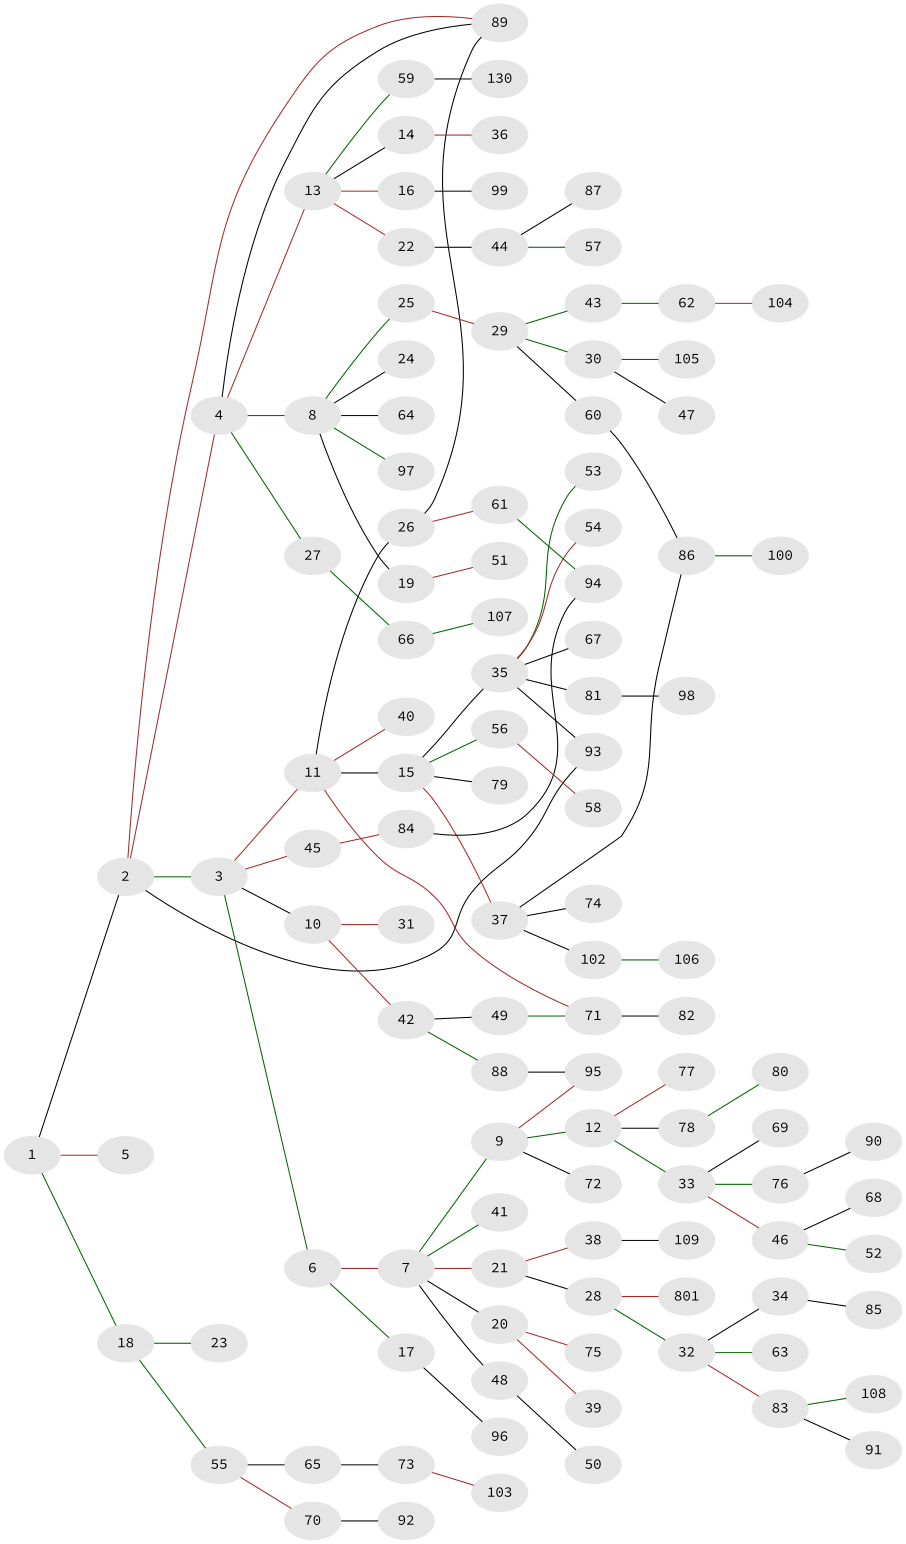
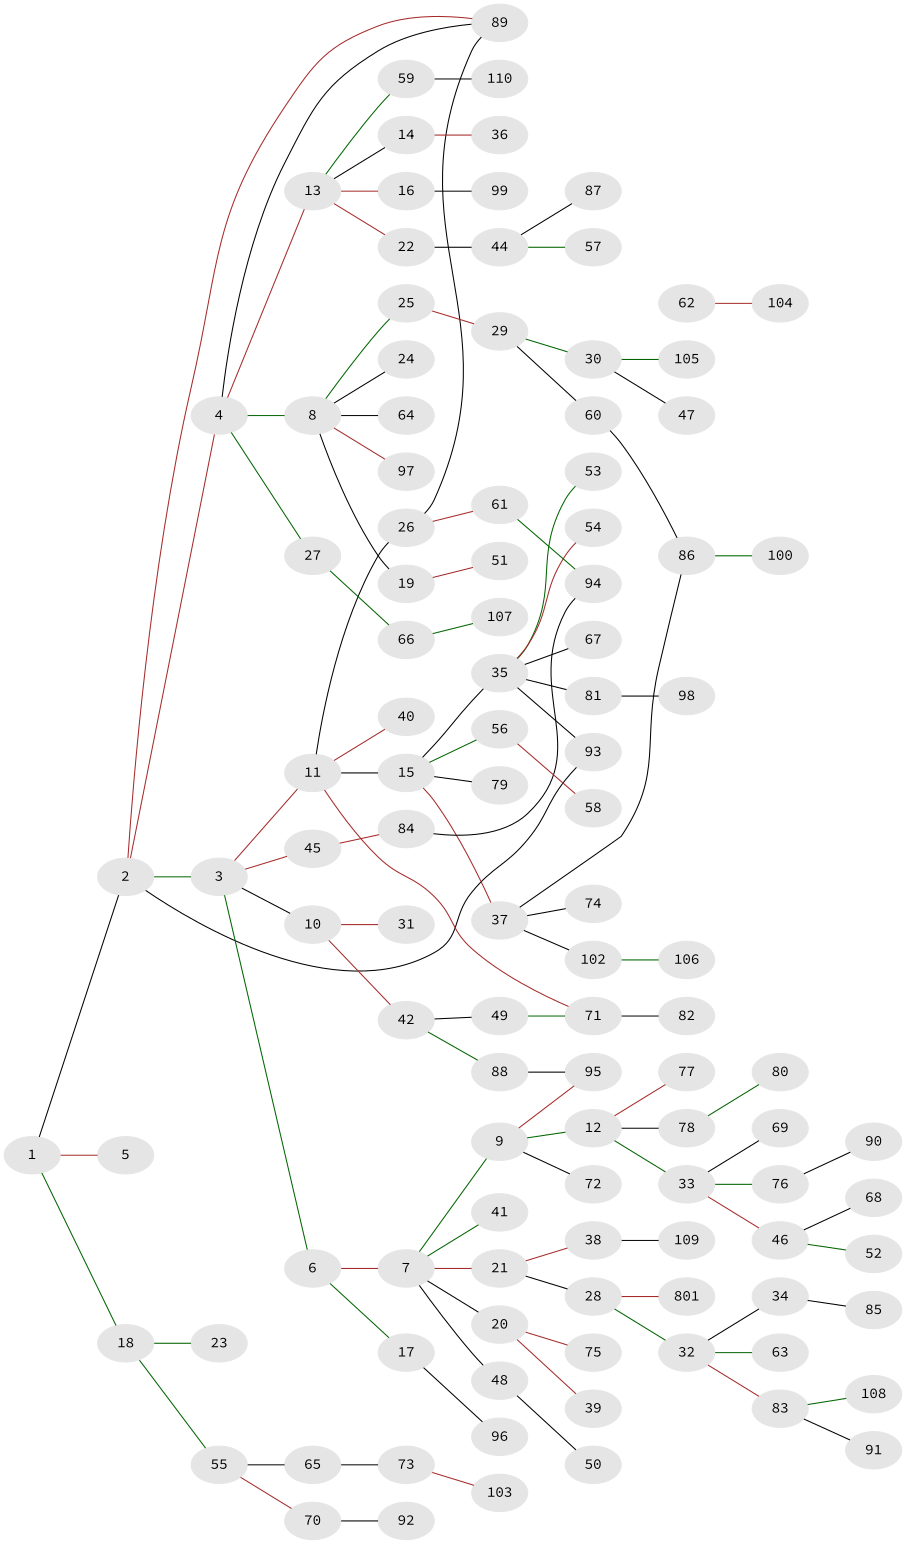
node "130": label "130" -> "110"
node "43": removed
edge "8" -- "97": color darkgreen -> brown
